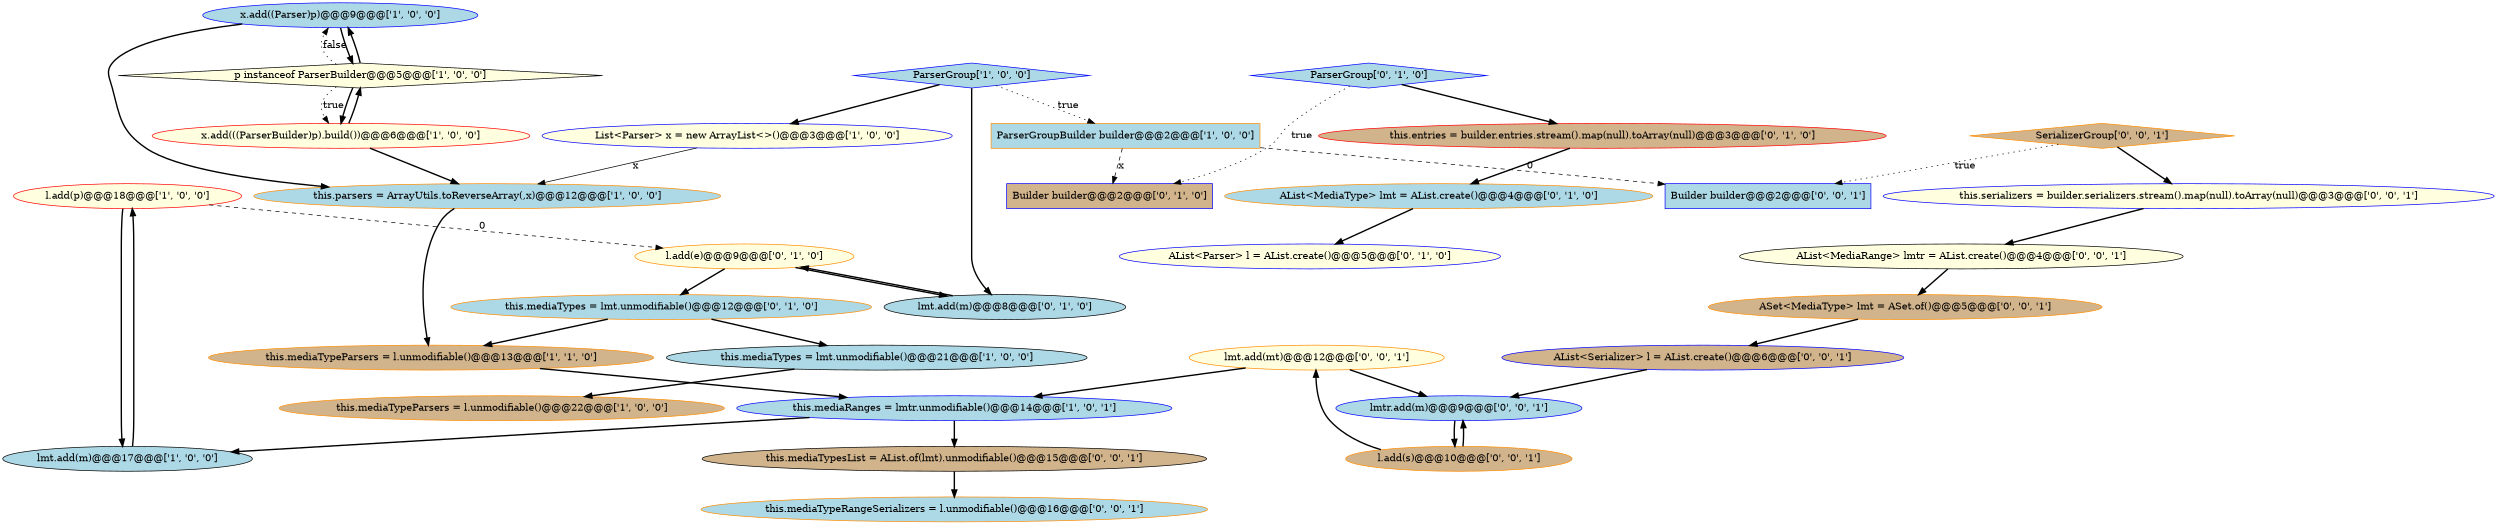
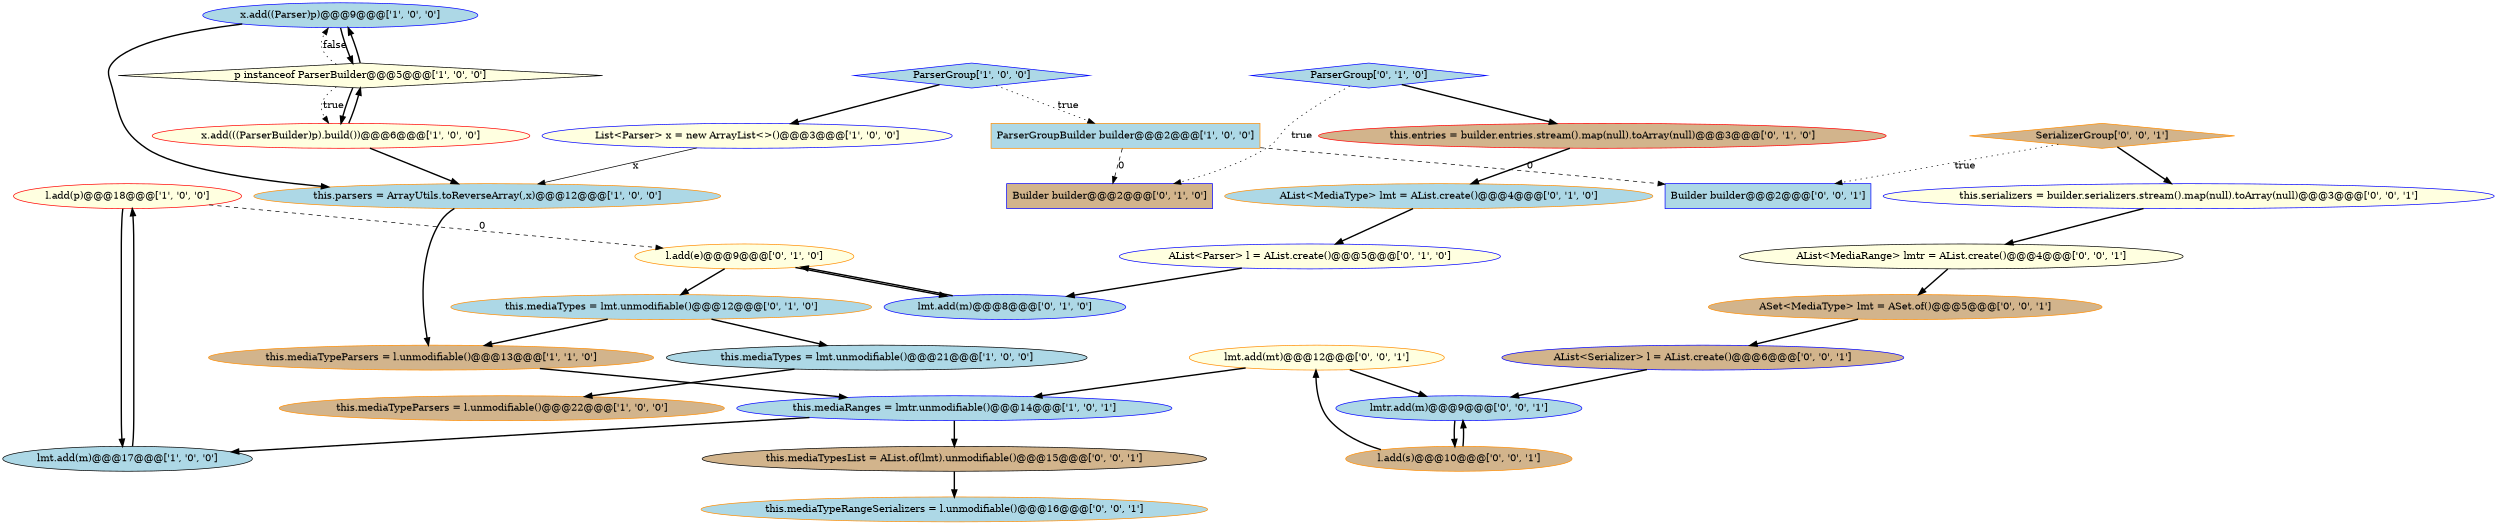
edge "ParserGroupBuilder builder@@@2@@@['1', '0', '0']" -> "Builder builder@@@2@@@['0', '1', '0']": label "x" -> "0"
edge "ParserGroup['1', '0', '0']" -> "lmt.add(m)@@@8@@@['0', '1', '0']": now "AList<Parser> l = AList.create()@@@5@@@['0', '1', '0']" -> "lmt.add(m)@@@8@@@['0', '1', '0']"
node "lmt.add(m)@@@8@@@['0', '1', '0']": color black -> blue
